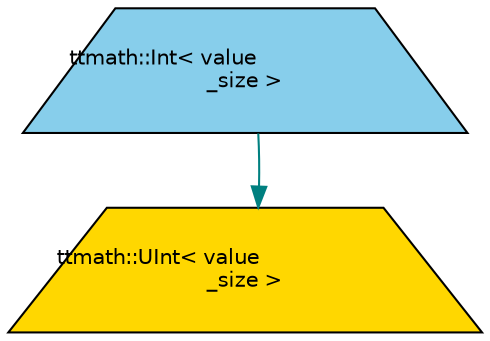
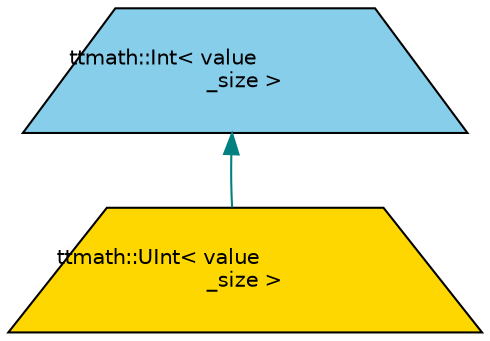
edge "ttmath::Int< value _size >" -> "ttmath::UInt< value _size >": reversed
